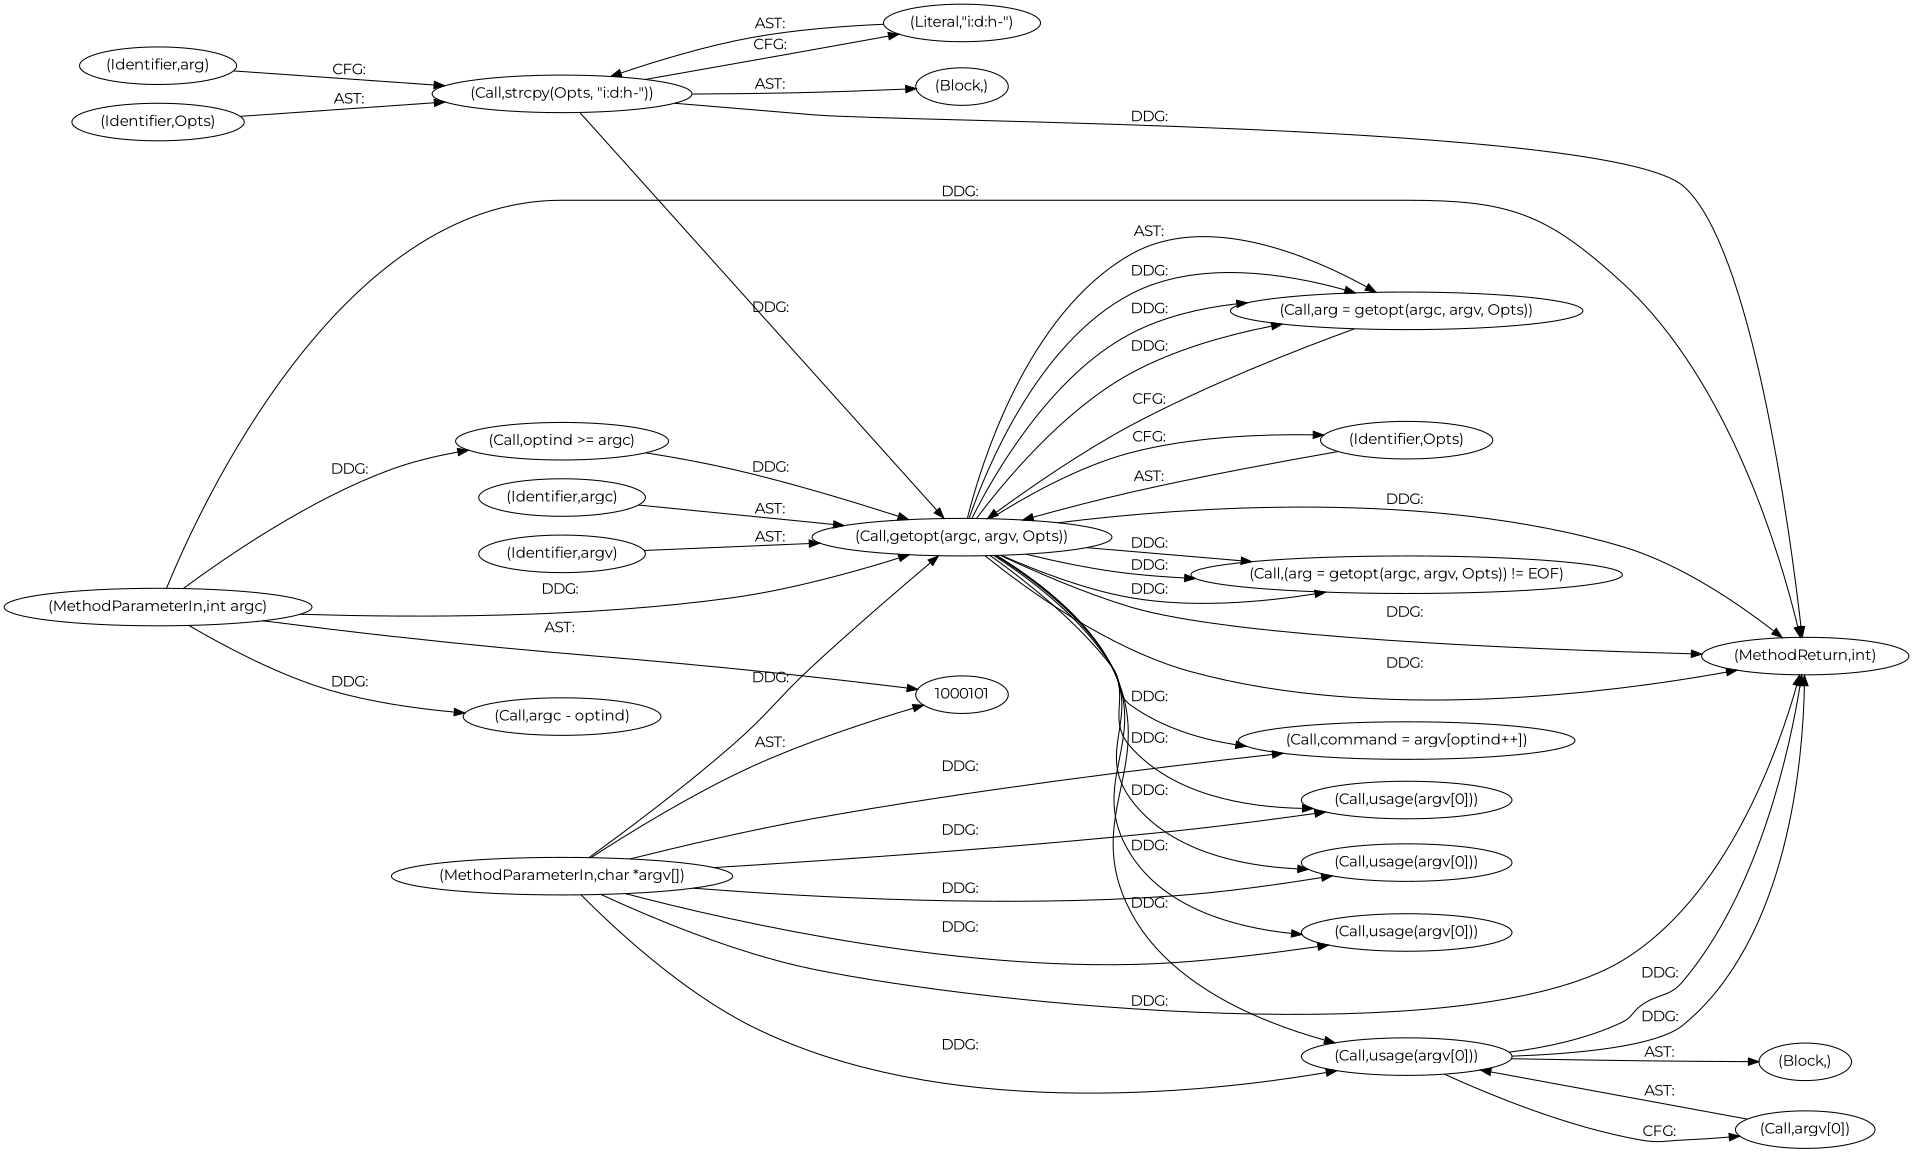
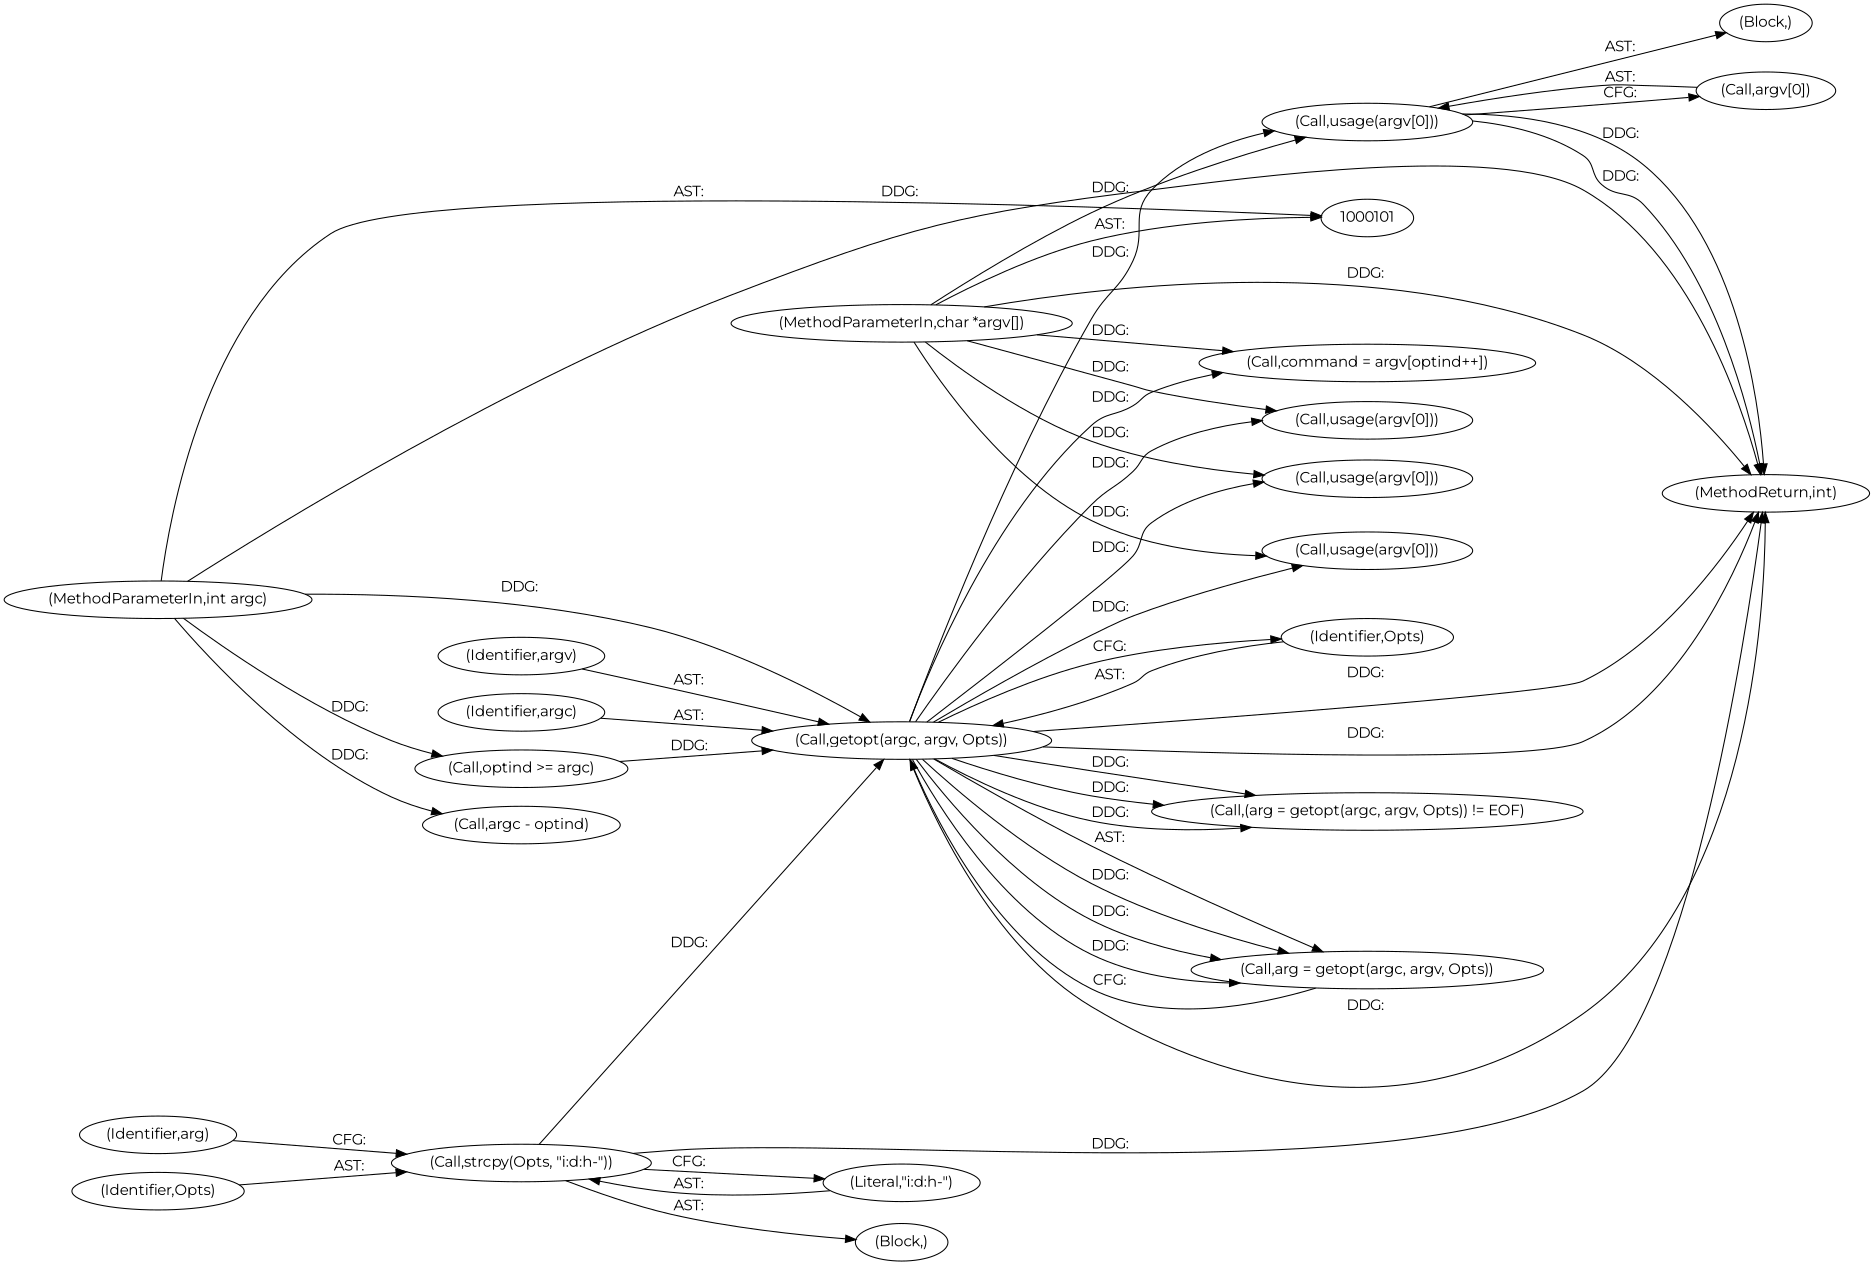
edge "(MethodParameterIn,char *argv[])" -> "(Call,getopt(argc, argv, Opts))": removed, label "DDG:"
